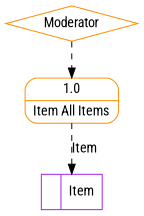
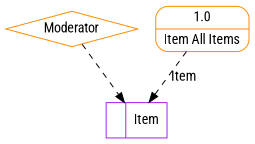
edge "Moderator" -> "1.0": now "Moderator" -> "Item"
